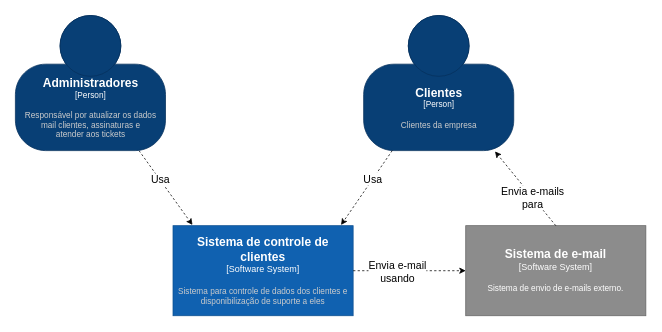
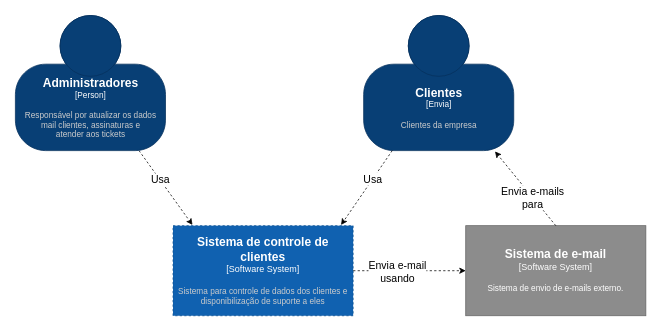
node "Clientes [Person] Clientes da empresa": label "Clientes [Person] Clientes da empresa" -> "Clientes [Envia] Clientes da empresa"
node "Sistema de controle de clientes [Software System] Sistema para controle de dados dos clientes e disponibilização de suporte a eles": style solid -> dashed
